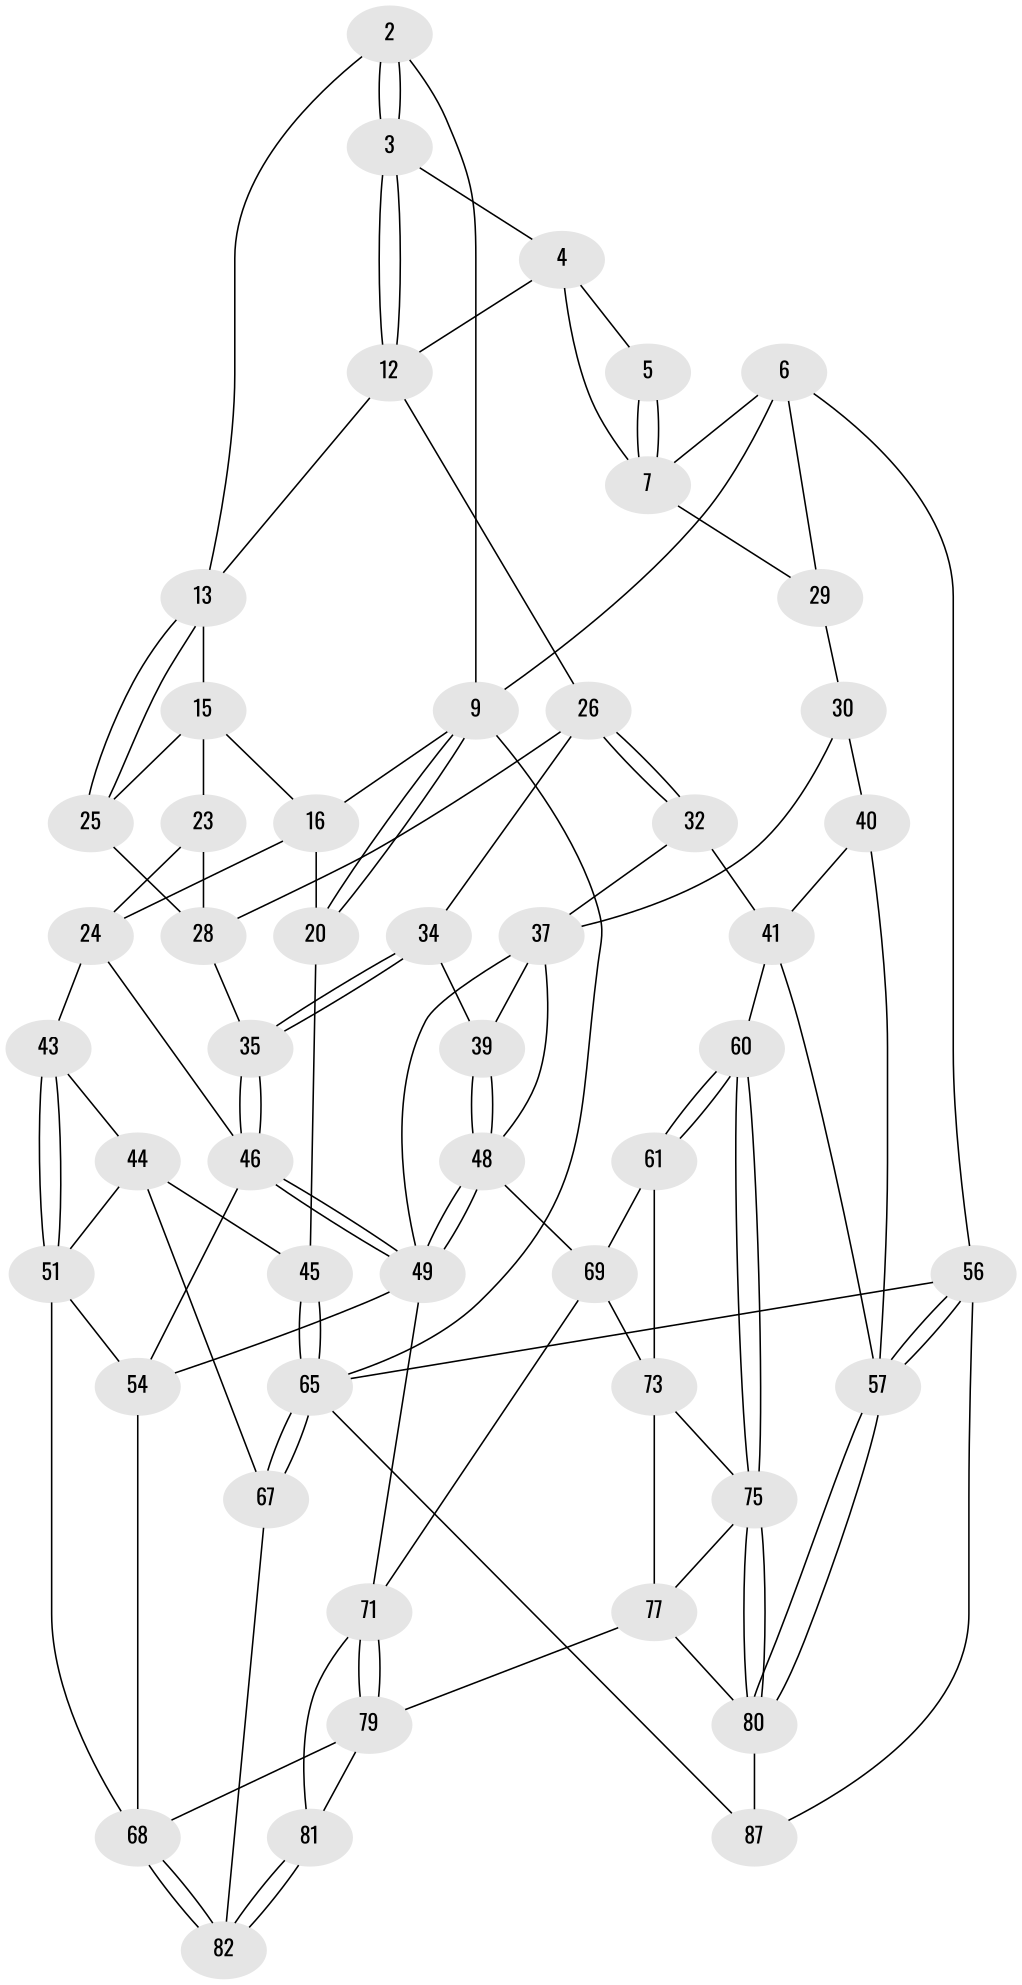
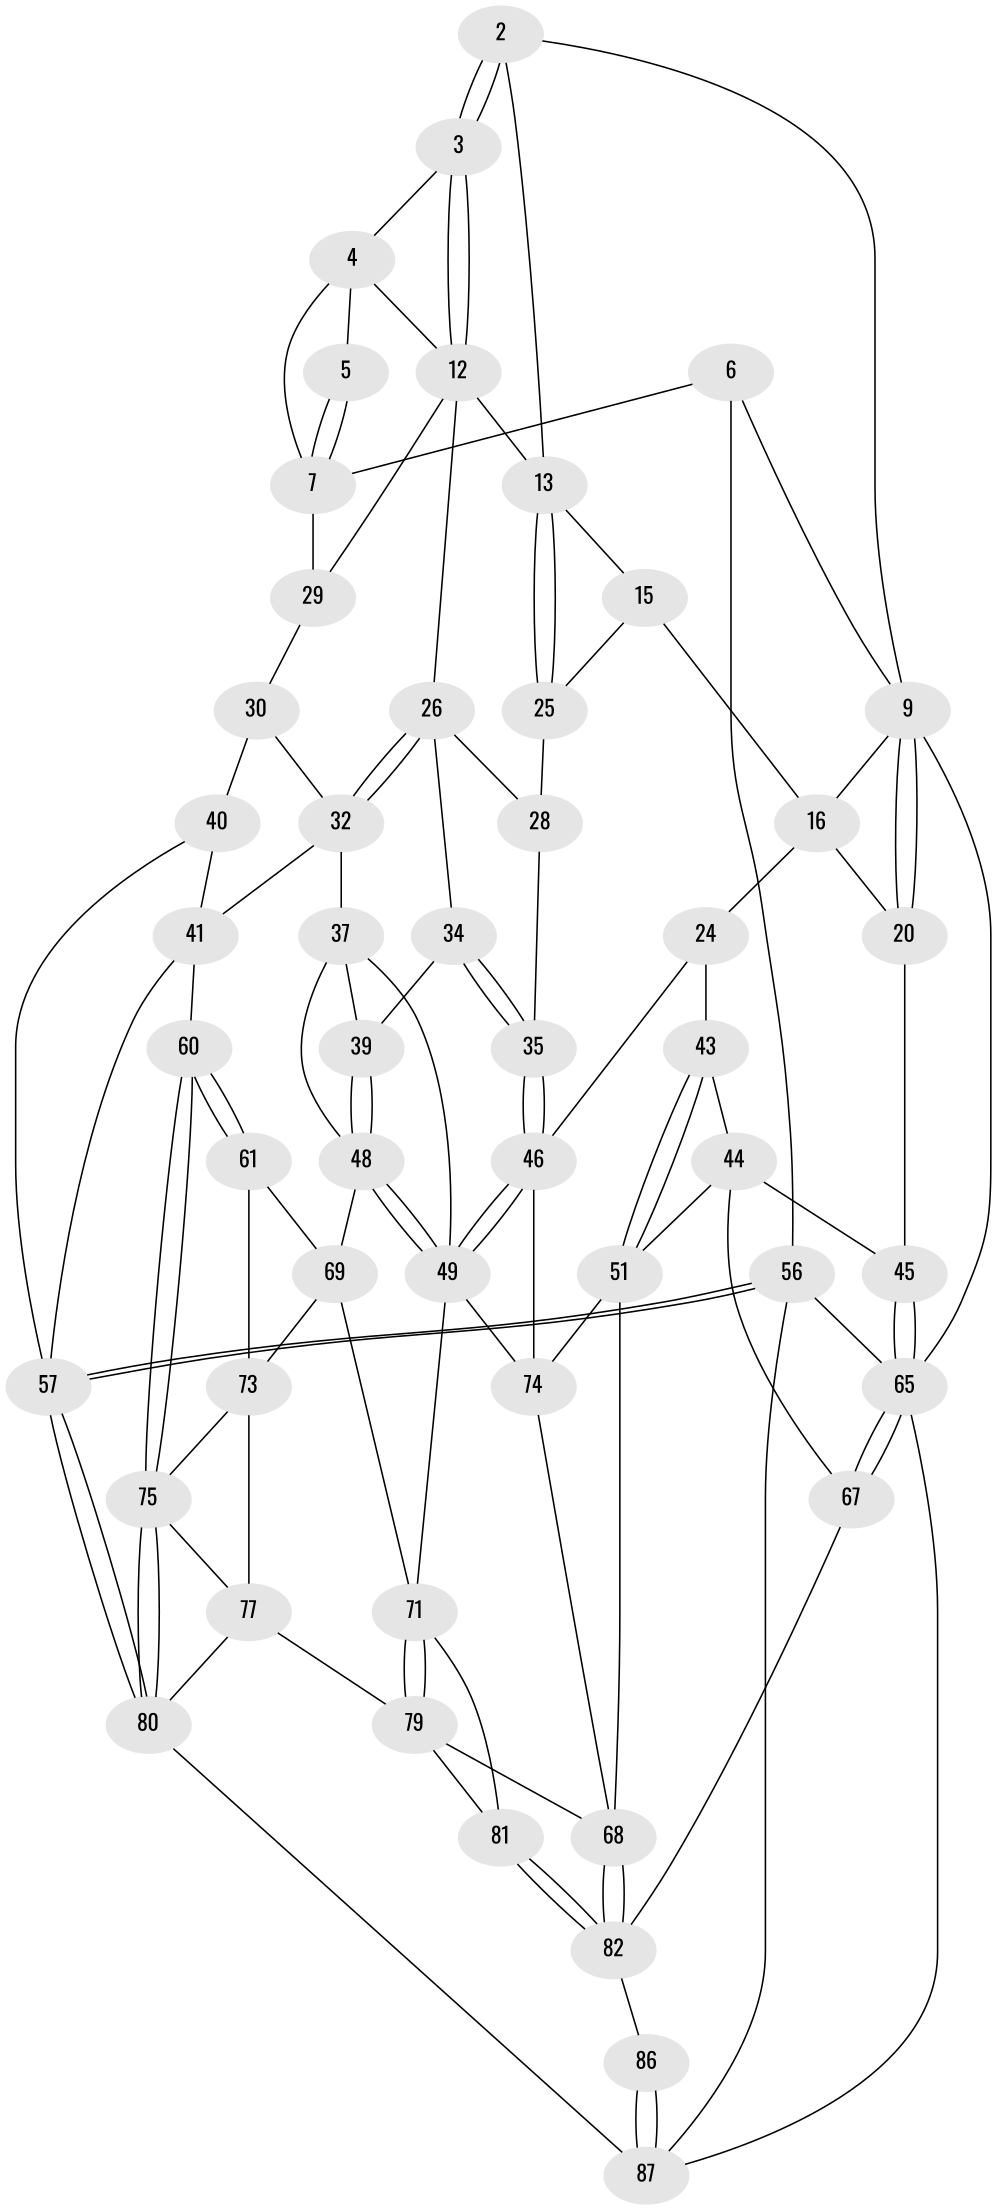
edge "6" -- "29": now "12" -- "29"
node "23": removed
edge "30" -- "37": now "30" -- "32"
node "54": label "54" -> "74"
node "86": added
